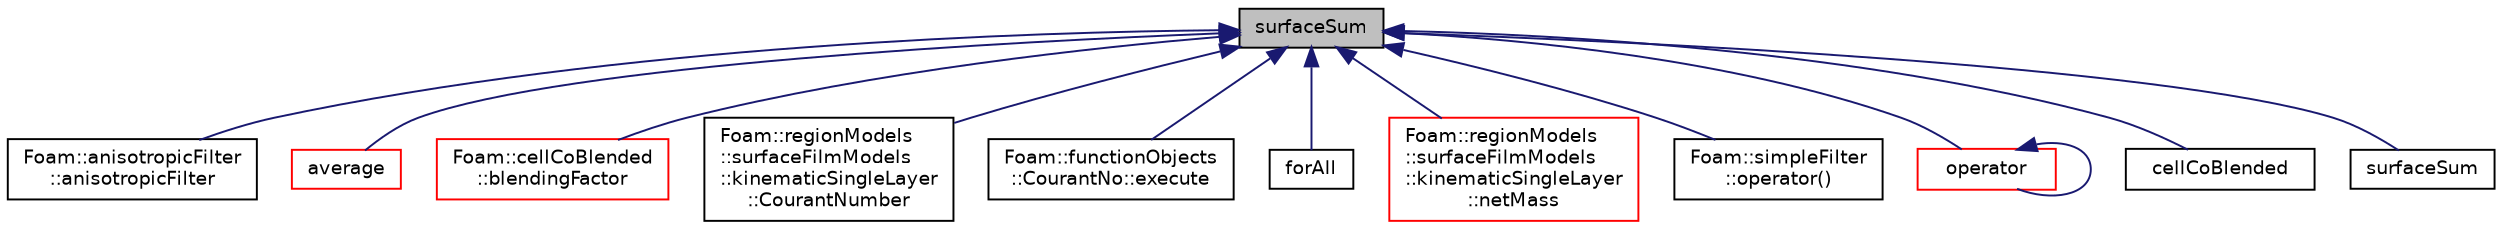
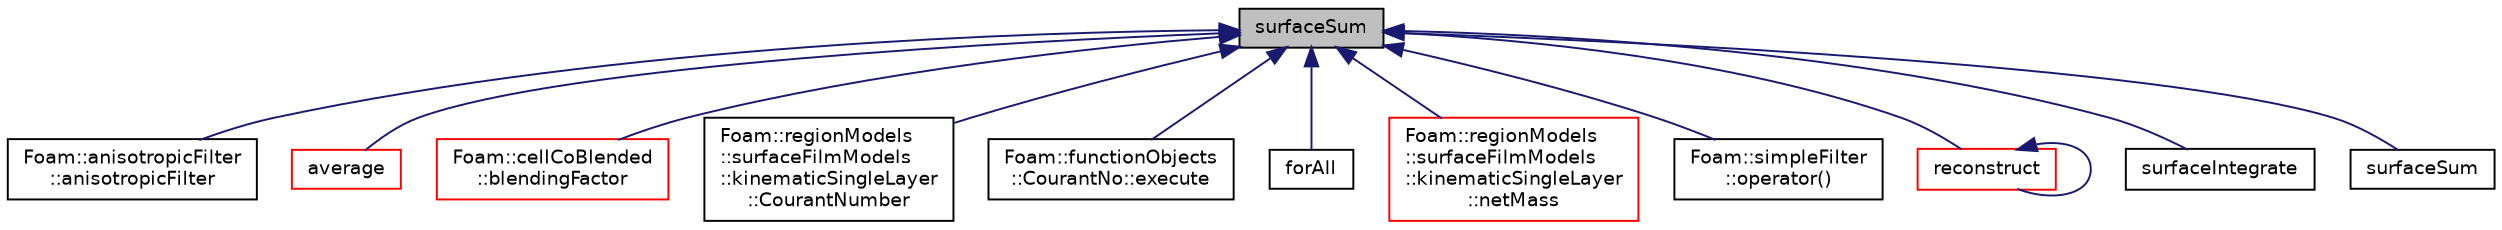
node "operator": label "operator" -> "reconstruct"
node "cellCoBlended": label "cellCoBlended" -> "surfaceIntegrate"
